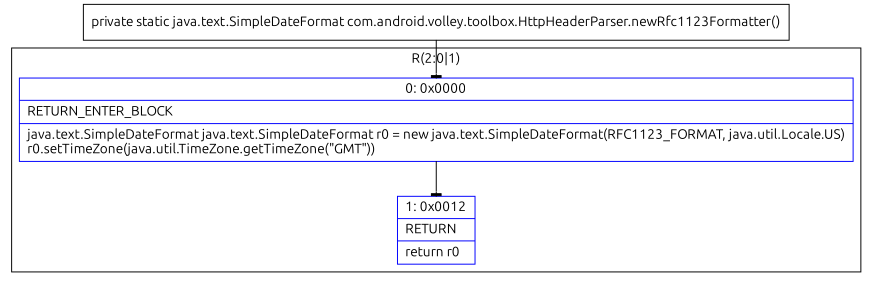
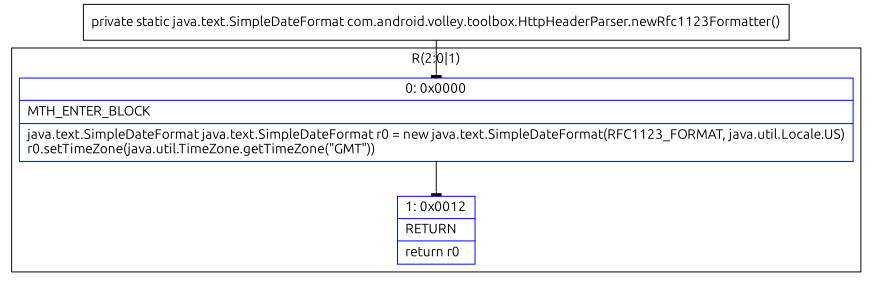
node "0: 0x0000": text "RETURN_ENTER_BLOCK" -> "MTH_ENTER_BLOCK"
